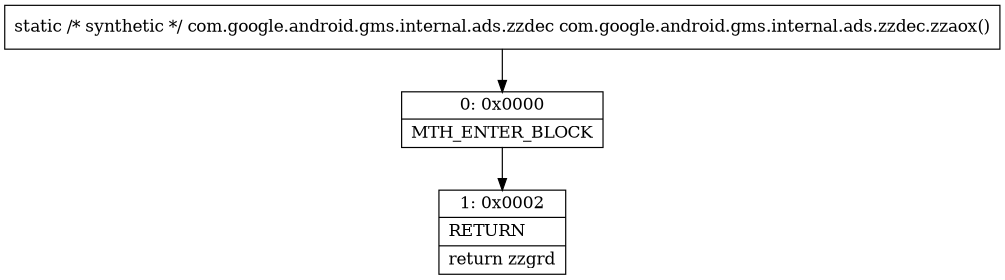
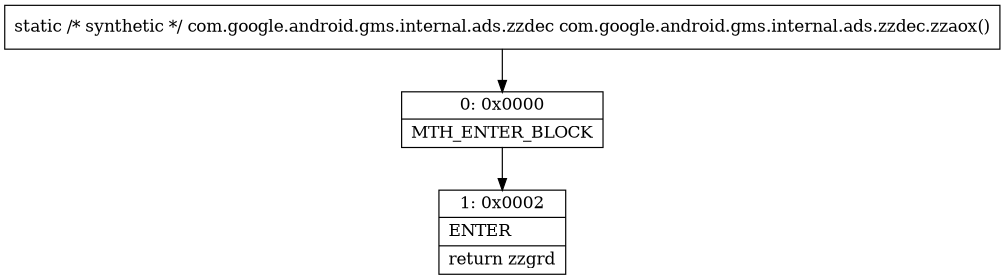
node "1: 0x0002": text "RETURN" -> "ENTER"
